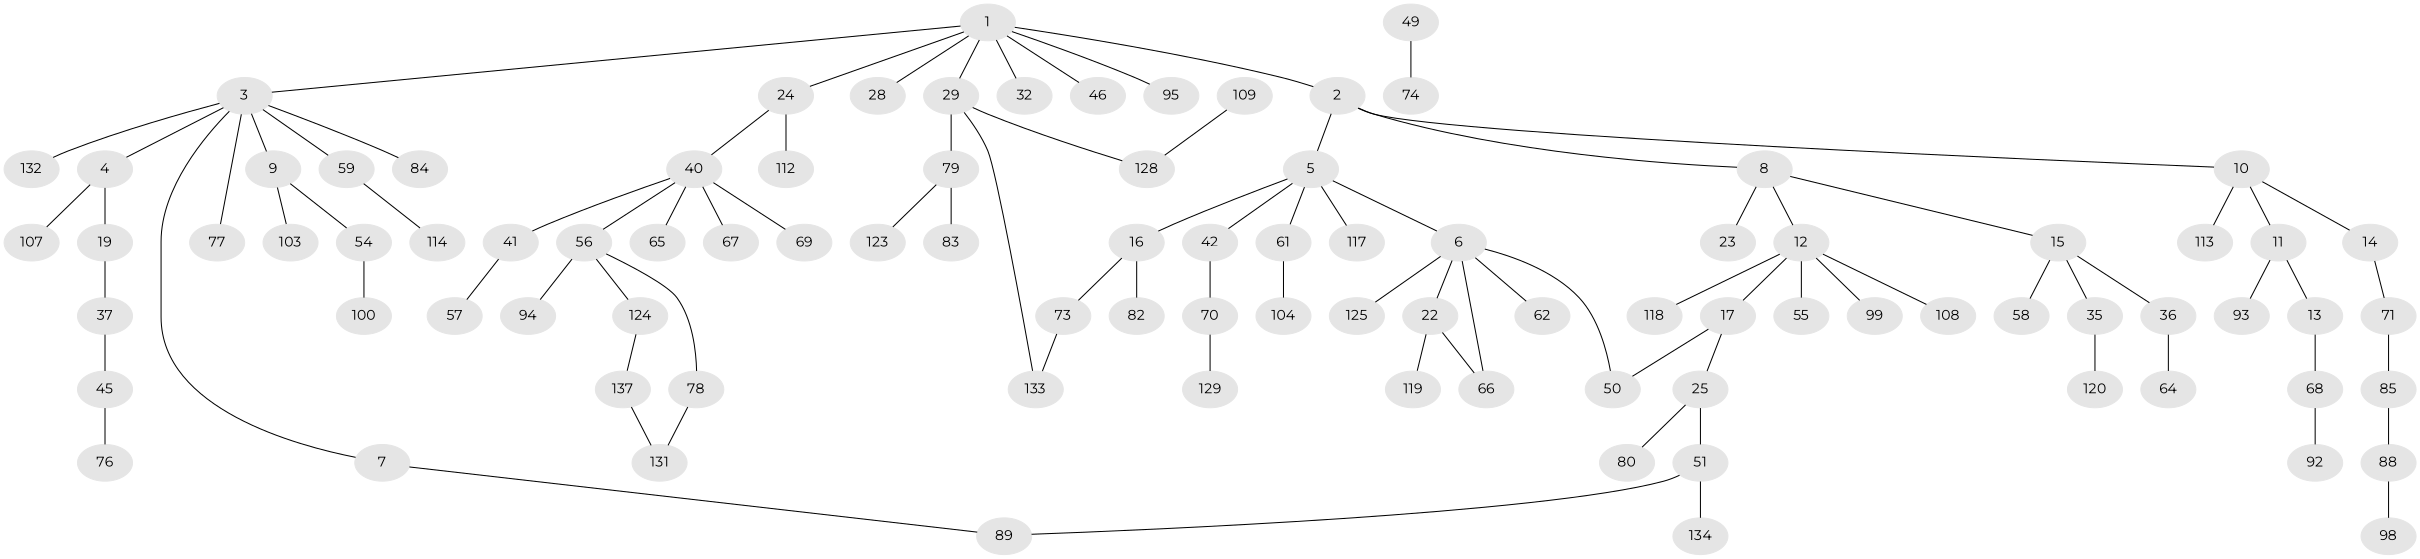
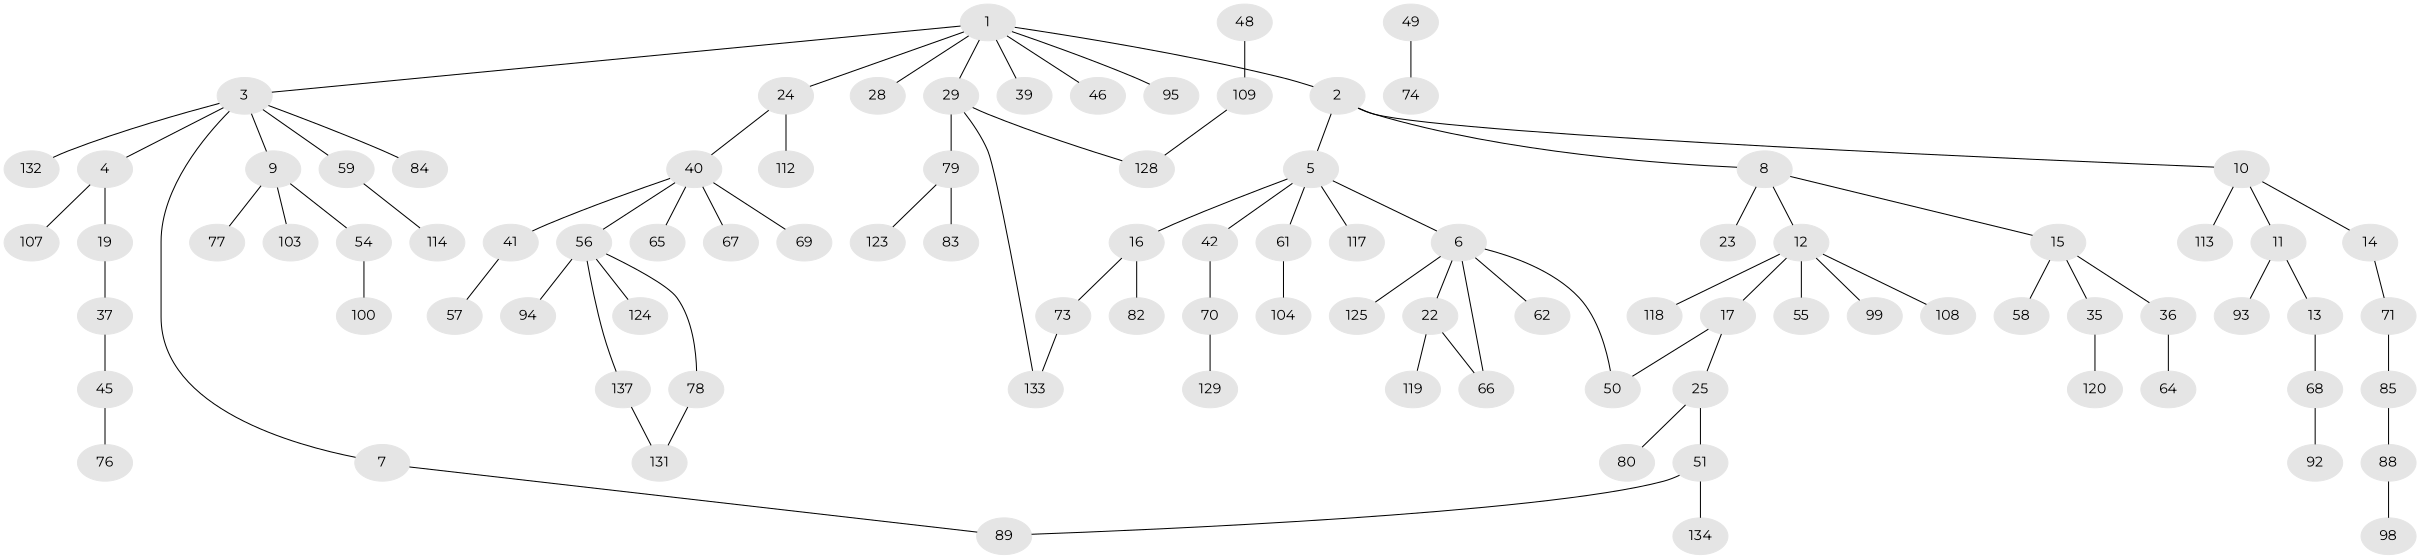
node "48": added
node "32": label "32" -> "39"
edge "3" -- "77": now "9" -- "77"
edge "124" -- "137": now "56" -- "137"
